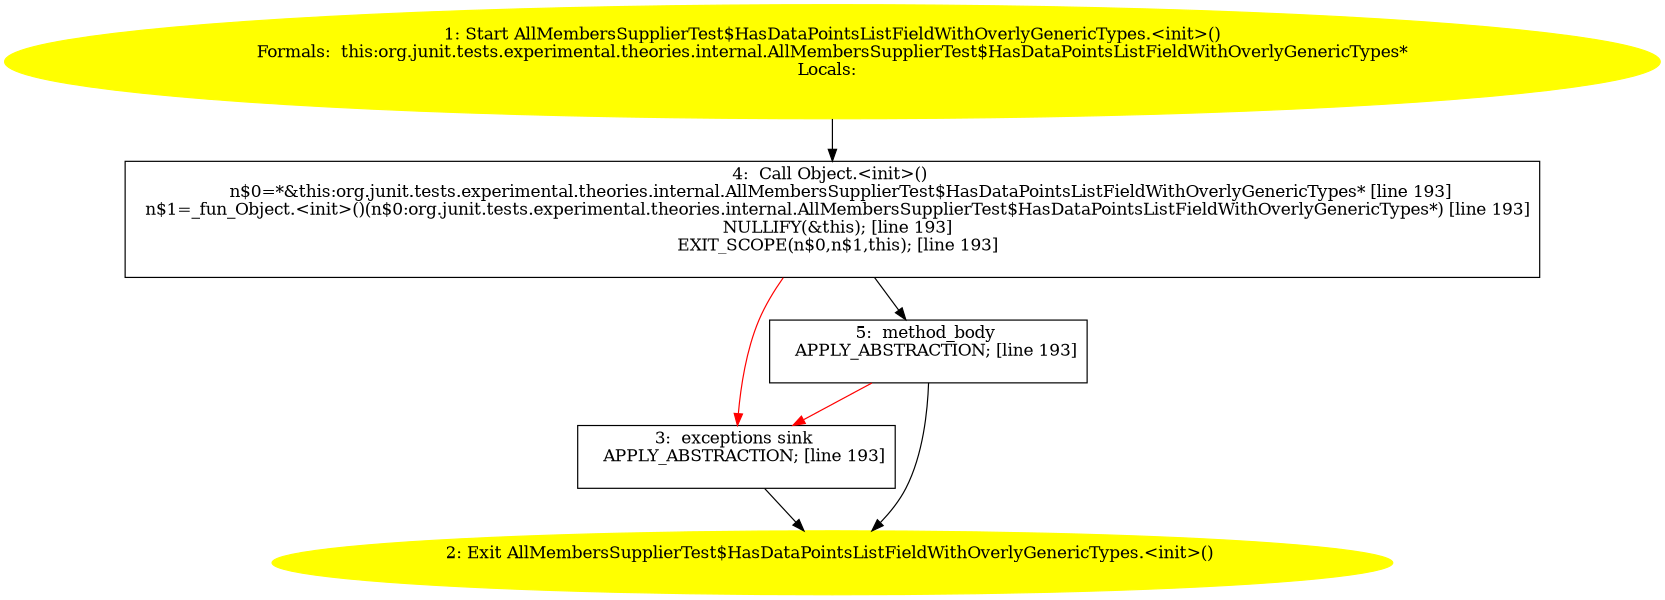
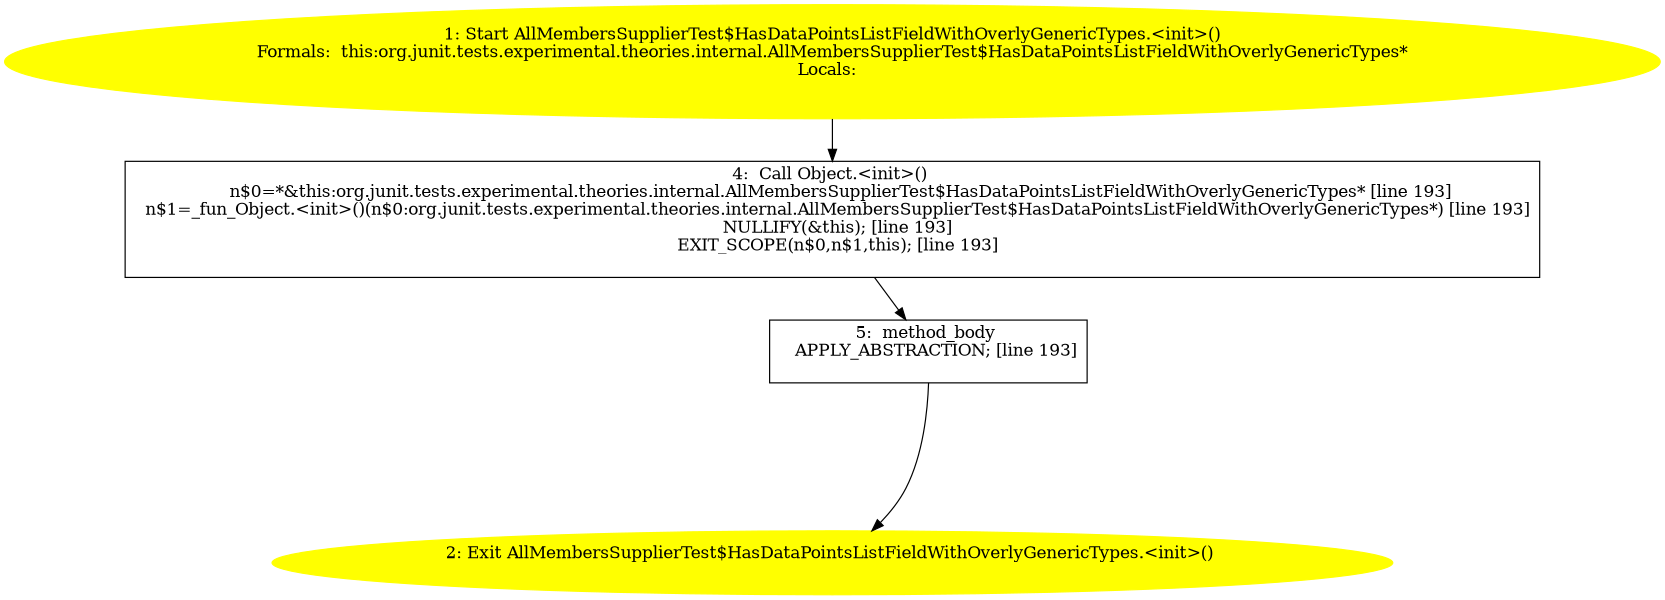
node "3:  exceptions sink APPLY_ABSTRACTION; [line 193]": removed
